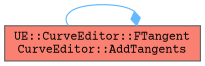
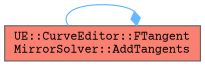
node "UE::CurveEditor::FTangent CurveEditor::AddTangents": label "UE::CurveEditor::FTangent CurveEditor::AddTangents" -> "UE::CurveEditor::FTangent MirrorSolver::AddTangents"
